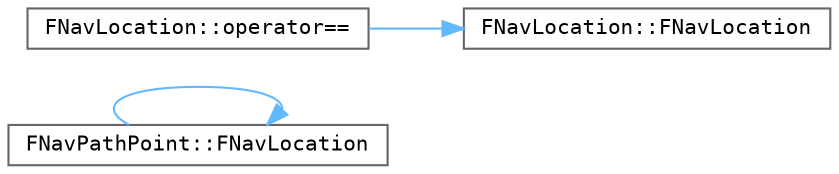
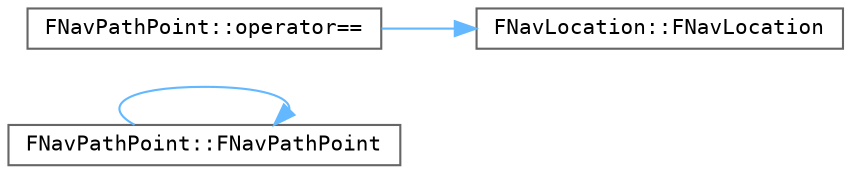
node "FNavLocation::operator==": label "FNavLocation::operator==" -> "FNavPathPoint::operator=="
node "FNavPathPoint::FNavLocation": label "FNavPathPoint::FNavLocation" -> "FNavPathPoint::FNavPathPoint"
